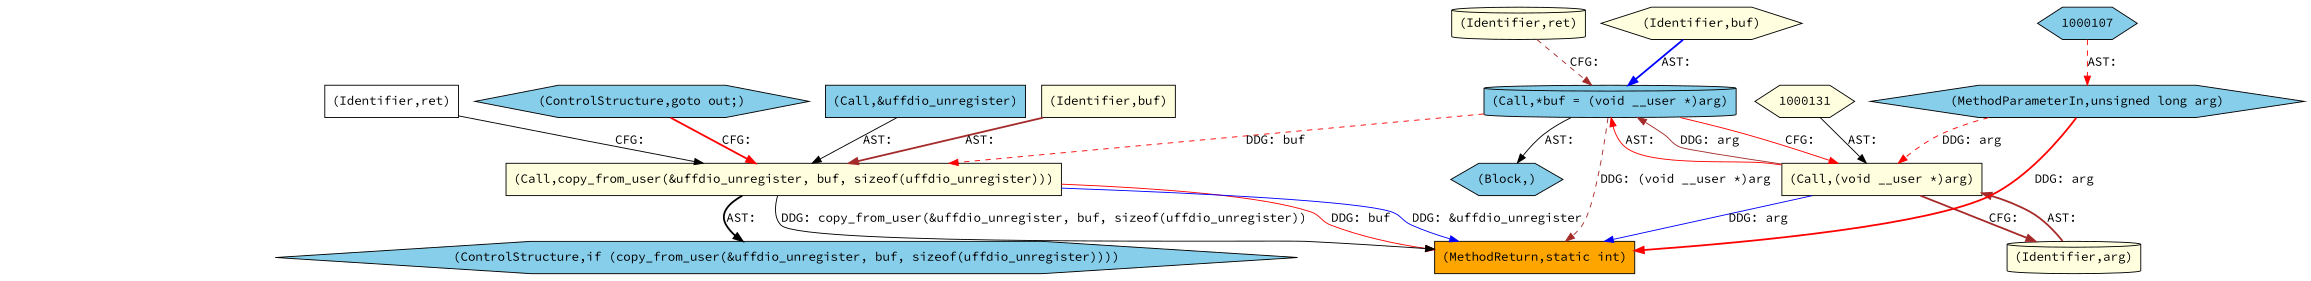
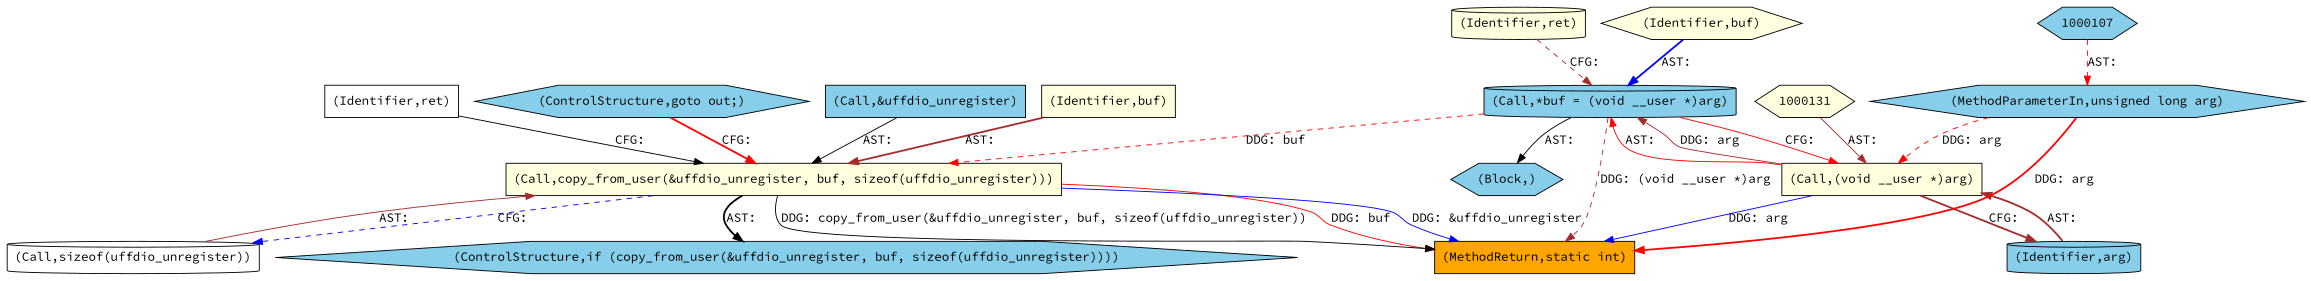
edge "1000131" -> "(Call,(void __user *)arg)": color black -> brown
node "(Call,sizeof(uffdio_unregister))": added
node "(Identifier,arg)": fillcolor lightyellow -> skyblue
